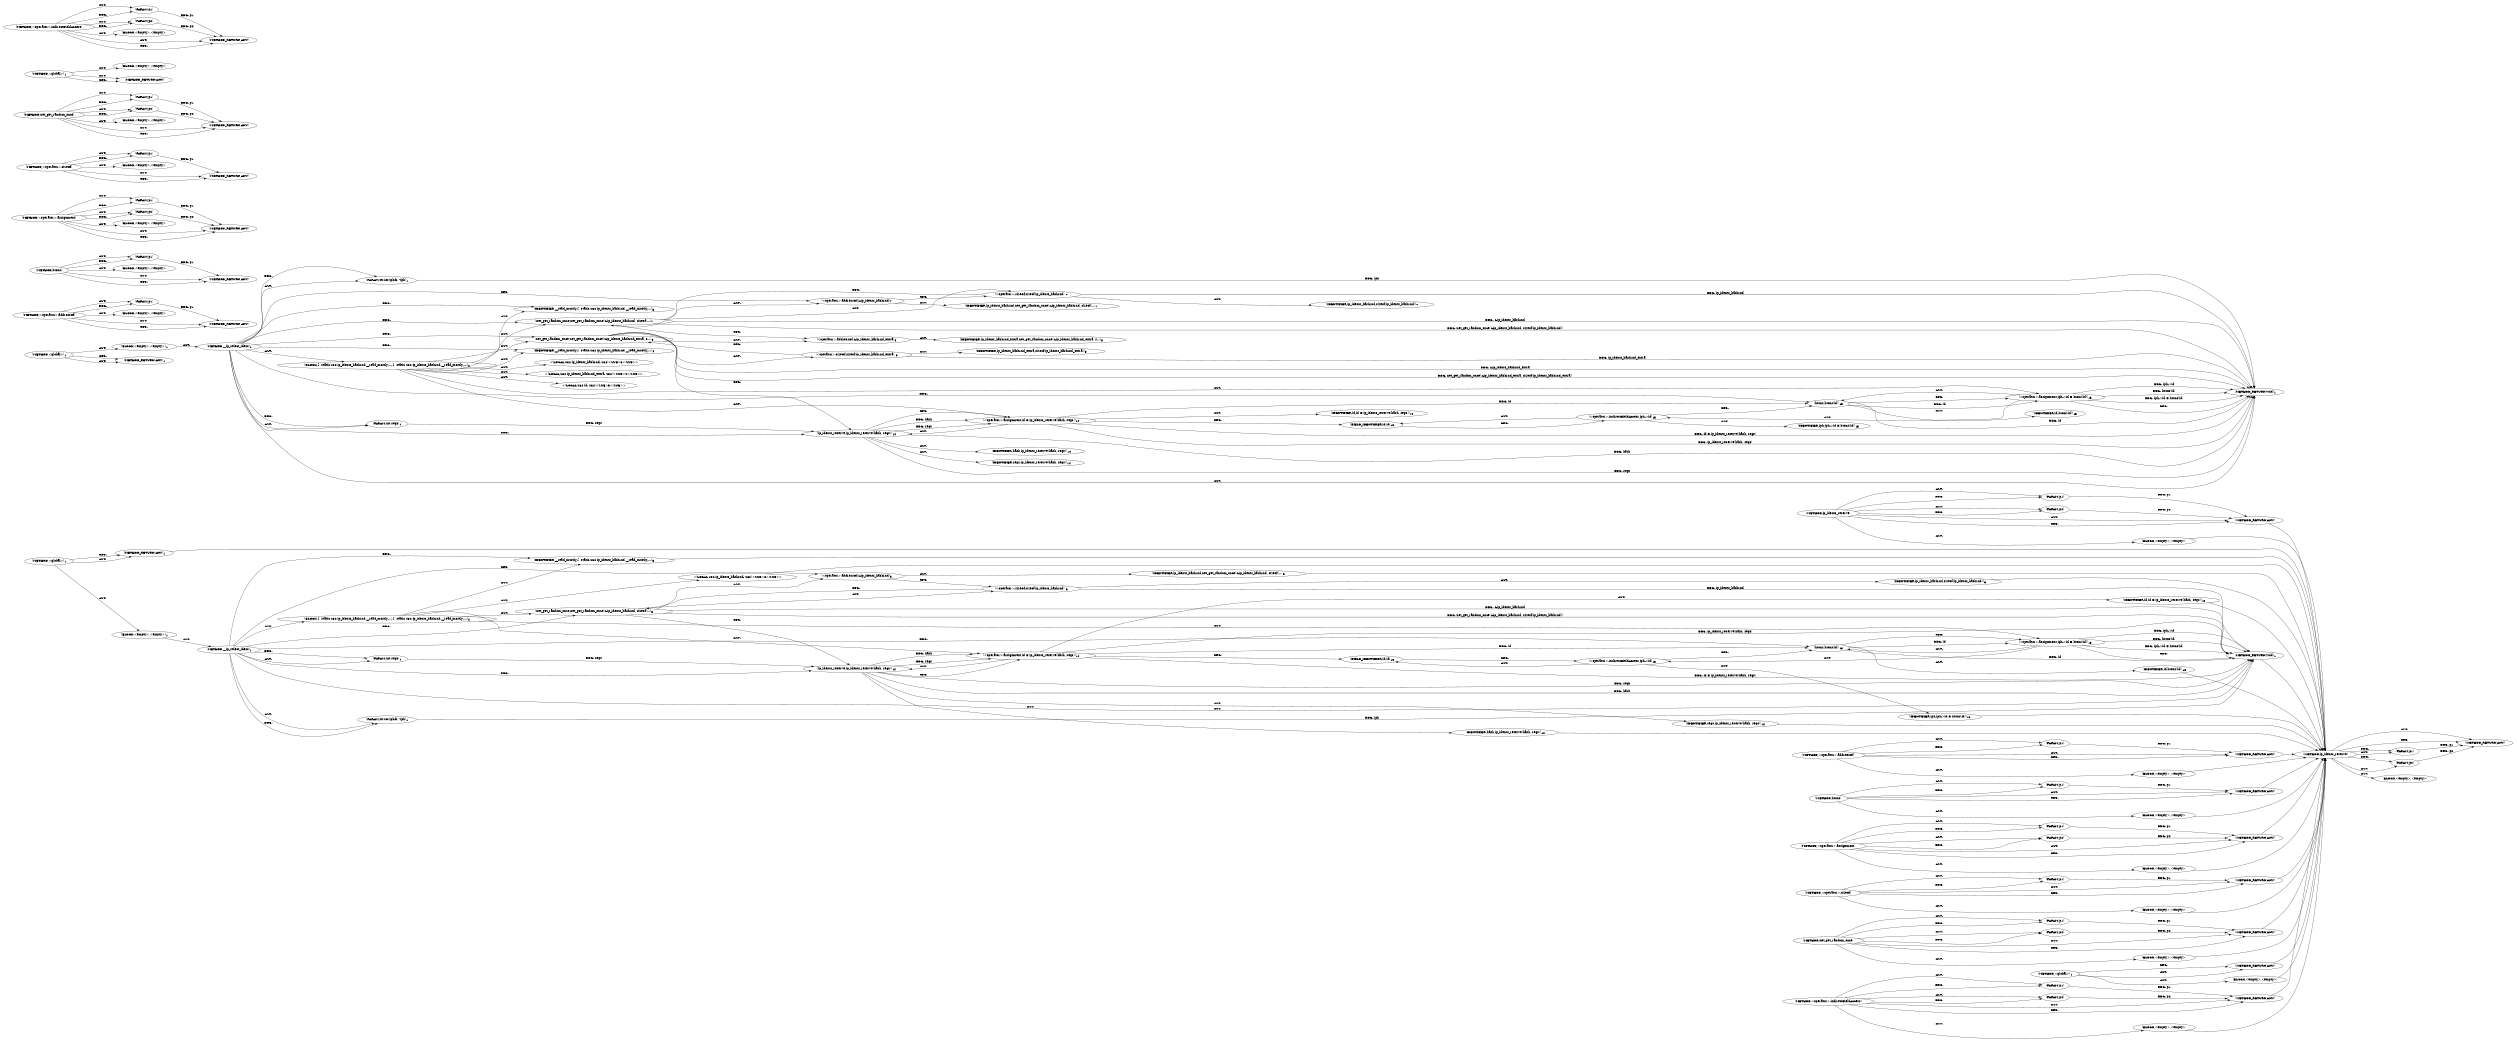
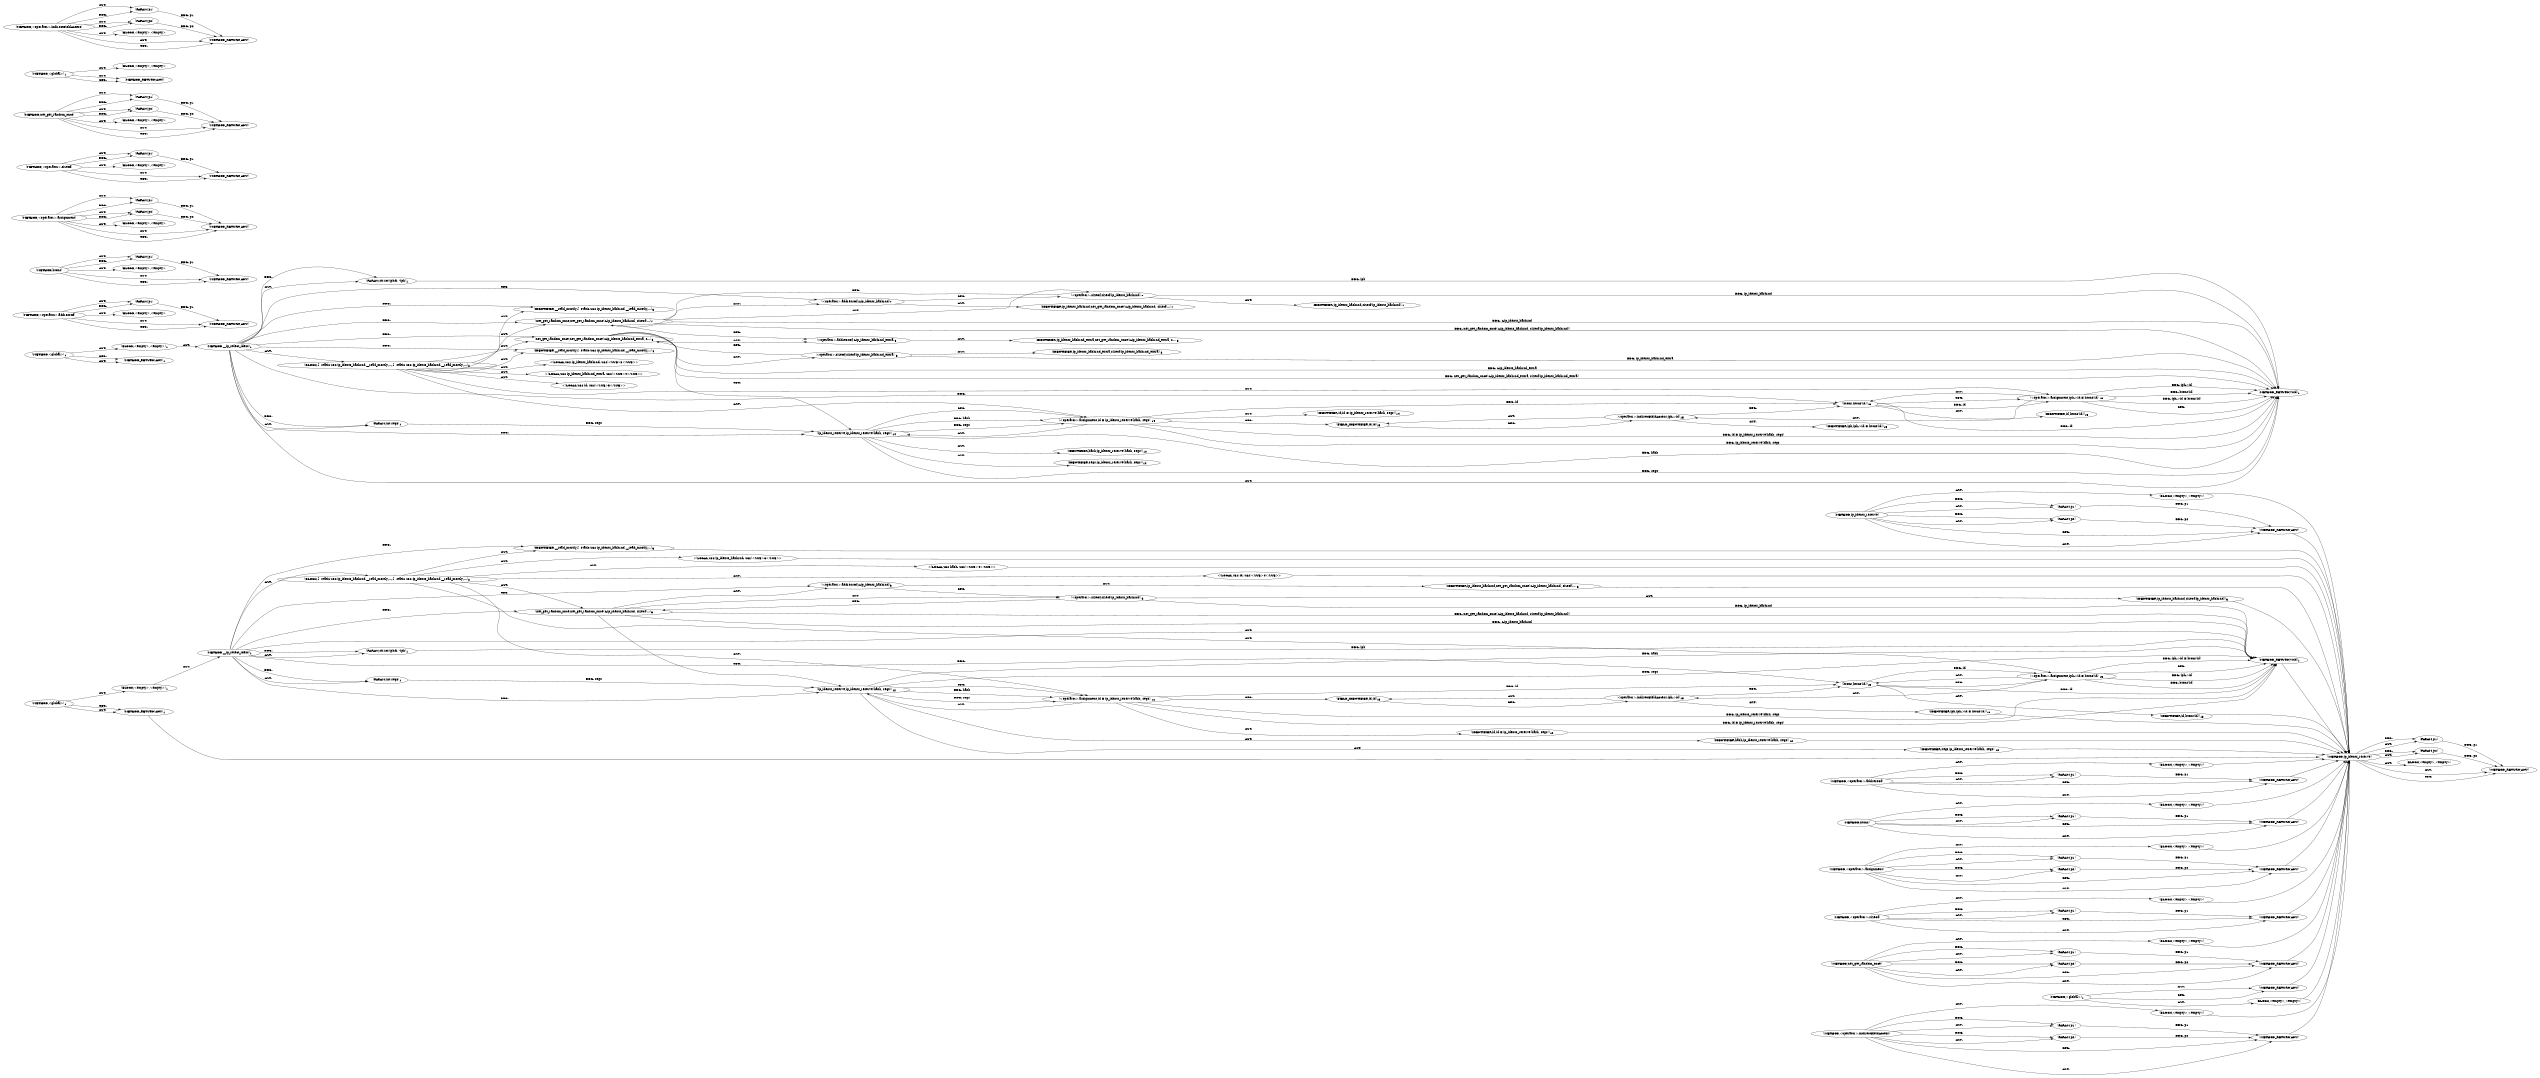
node "<(LOCAL,u32 hash: u32)<SUB>4</SUB>>": added
node "<(LOCAL,u32 id: u32)<SUB>4</SUB>>": added
